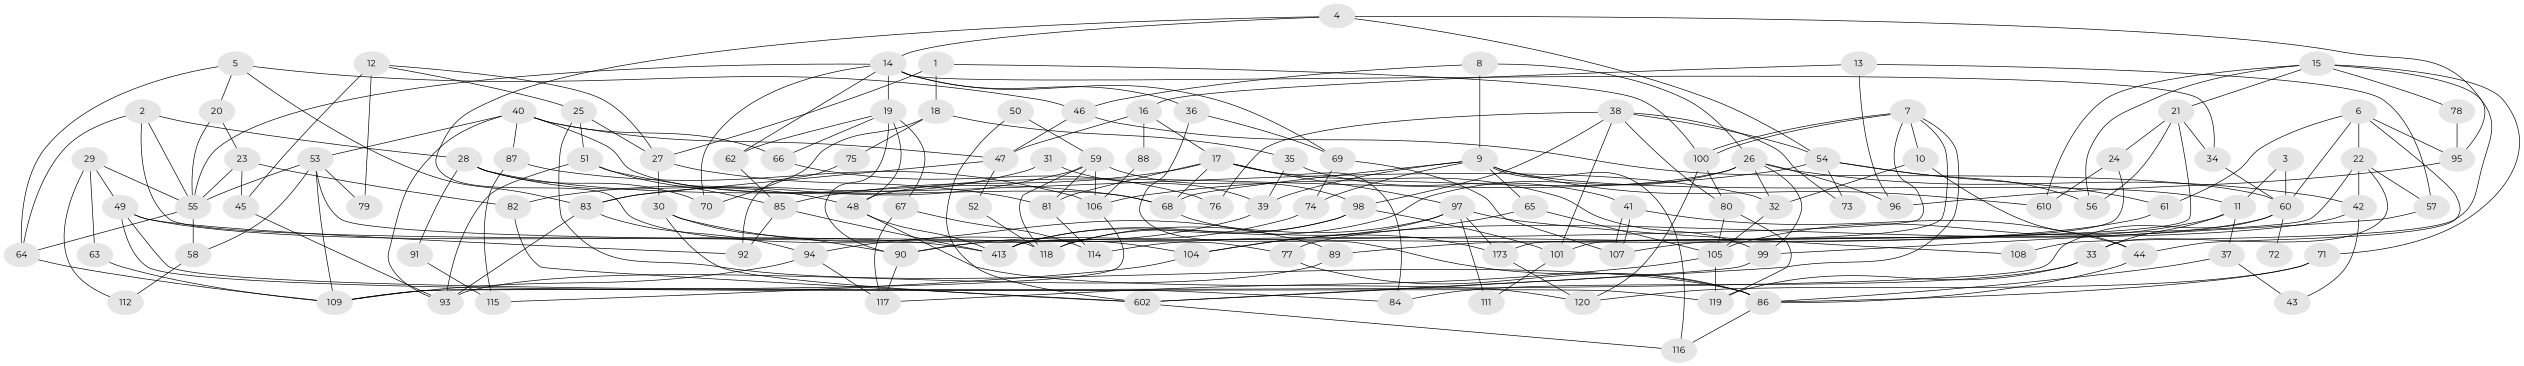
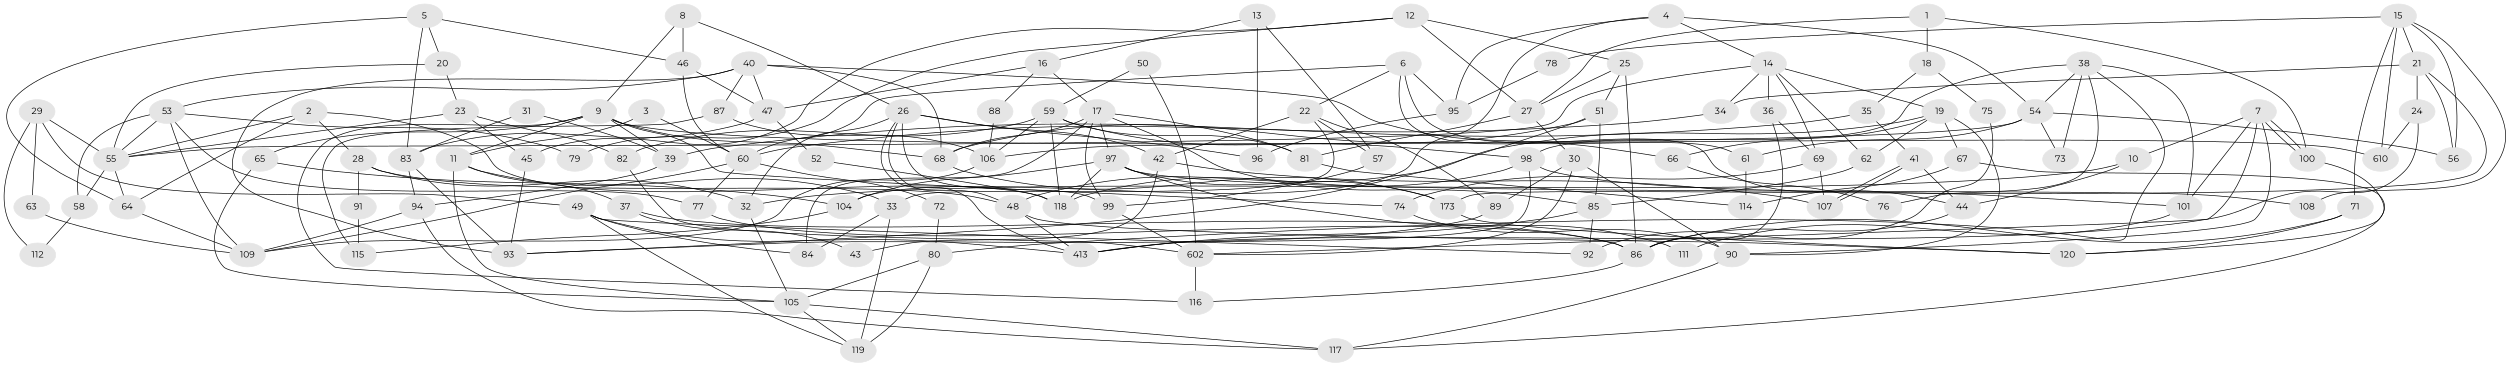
edge "100" -- "80": now "72" -- "80"
node "70": removed
